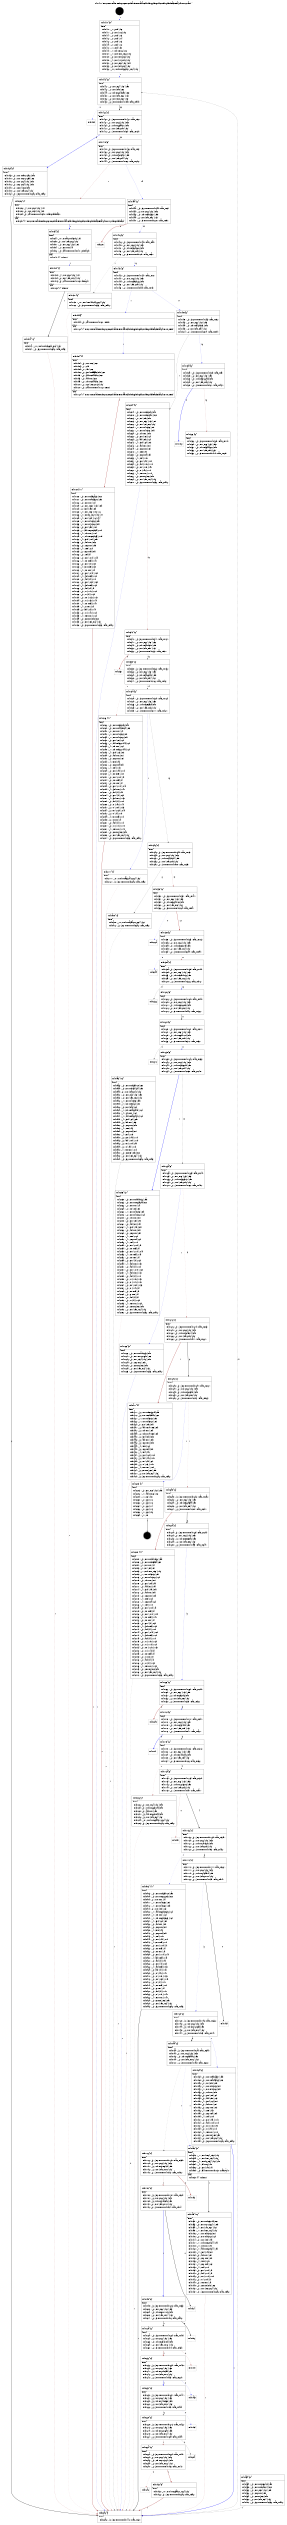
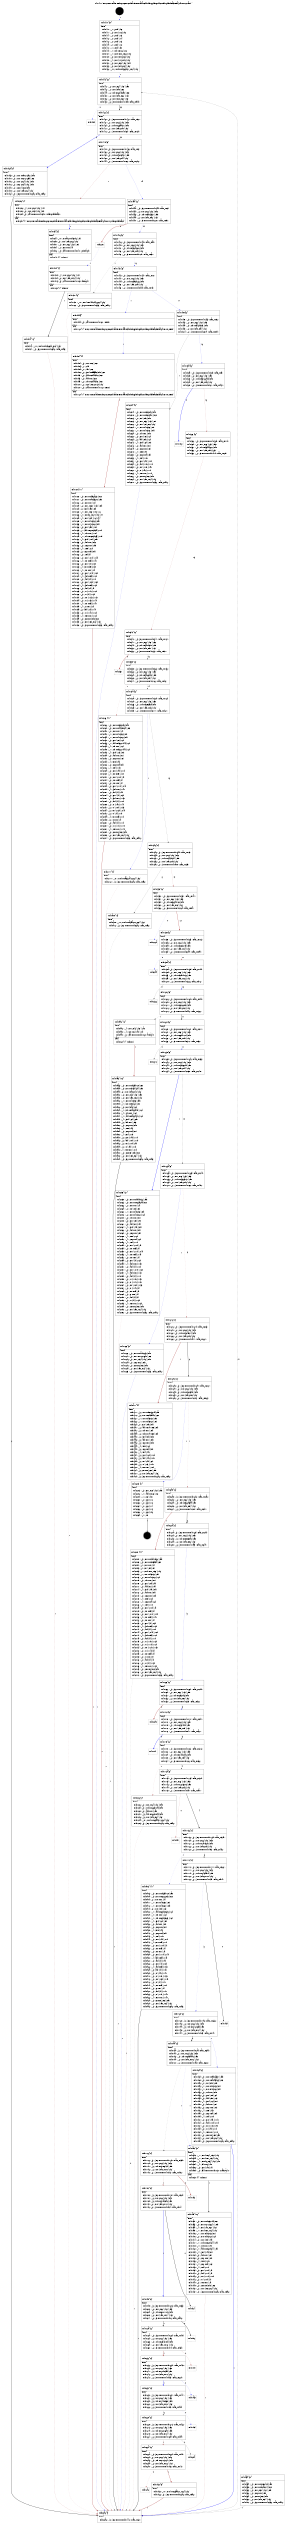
edge "0x401cf4 [23]" -> "0x401d0b [15]": now "0x4022e1" -> "0x401d0b [15]"
edge "0x402219 [92]" -> "0x401542 [28]": now "0x401526 [28]" -> "0x401542 [28]"
node "0x401998 [13]": added
edge "0x4019a5 [105]" -> "0x4023a6 [5]": style dashed -> bold
